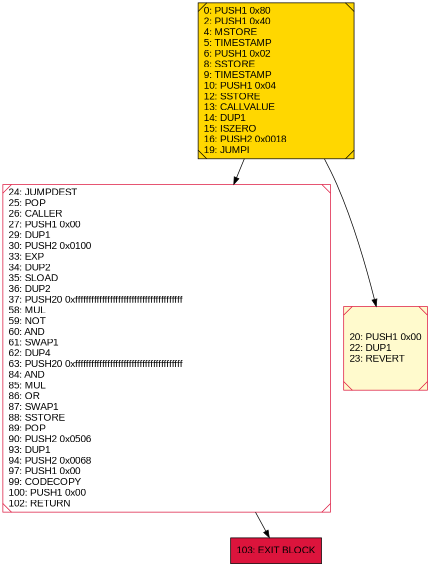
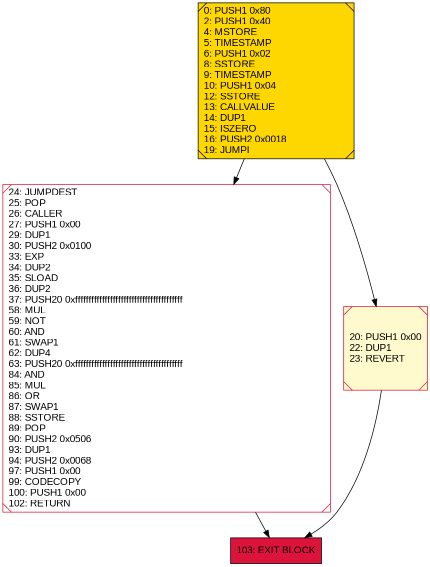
edge "20: PUSH1 0x00 22: DUP1 23: REVERT" -> "103: EXIT BLOCK": added
